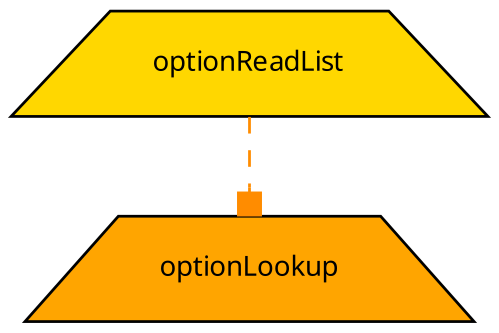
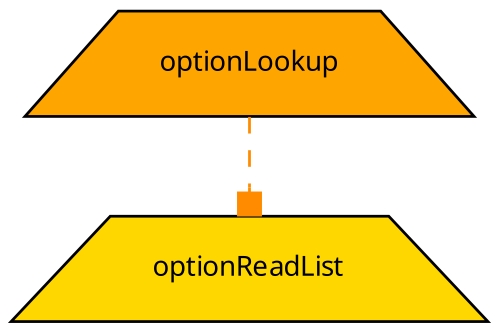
edge "optionReadList" -> "optionLookup": reversed
